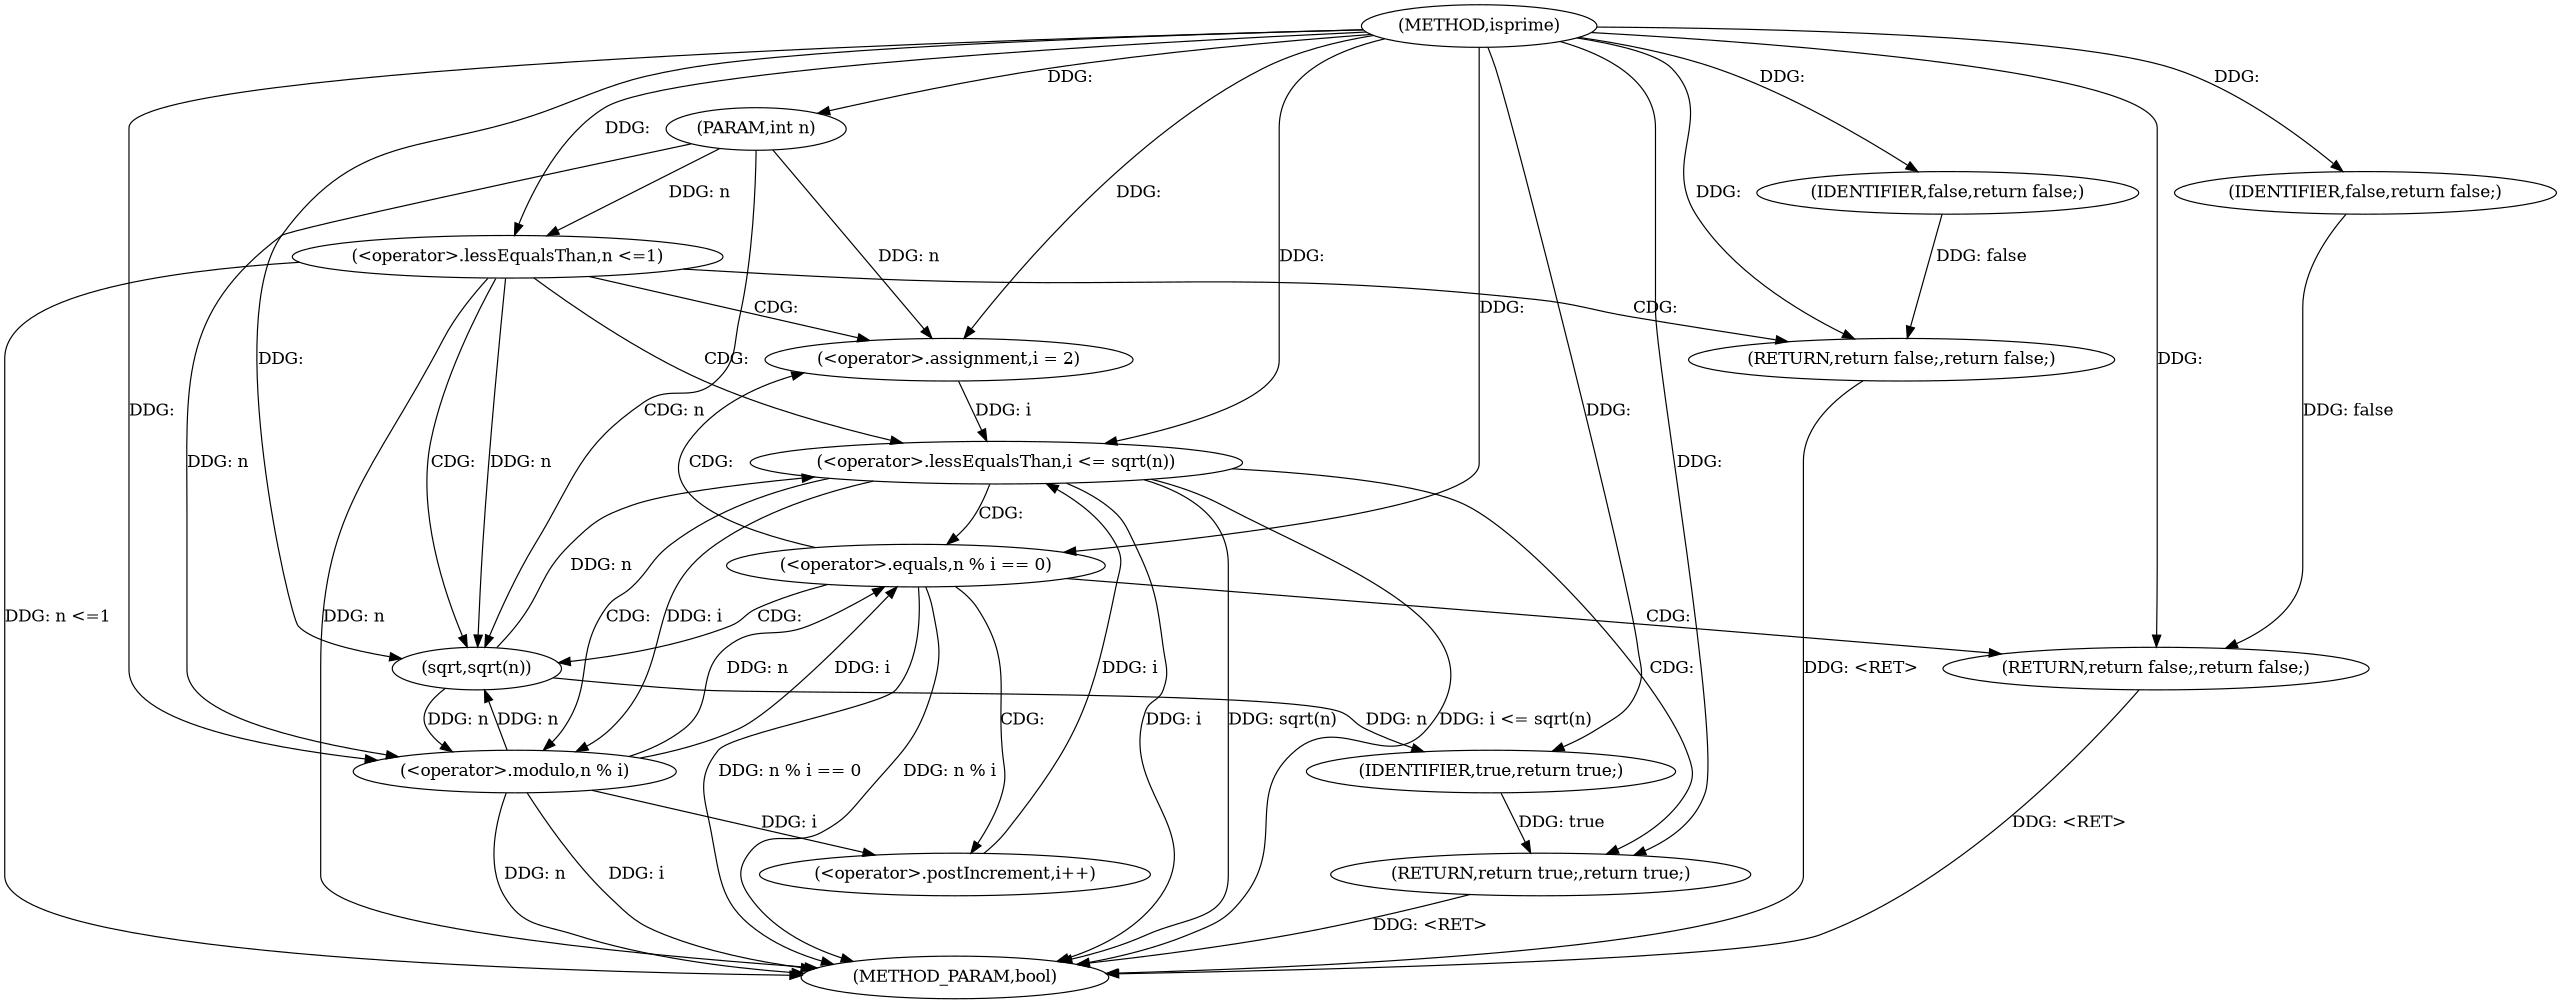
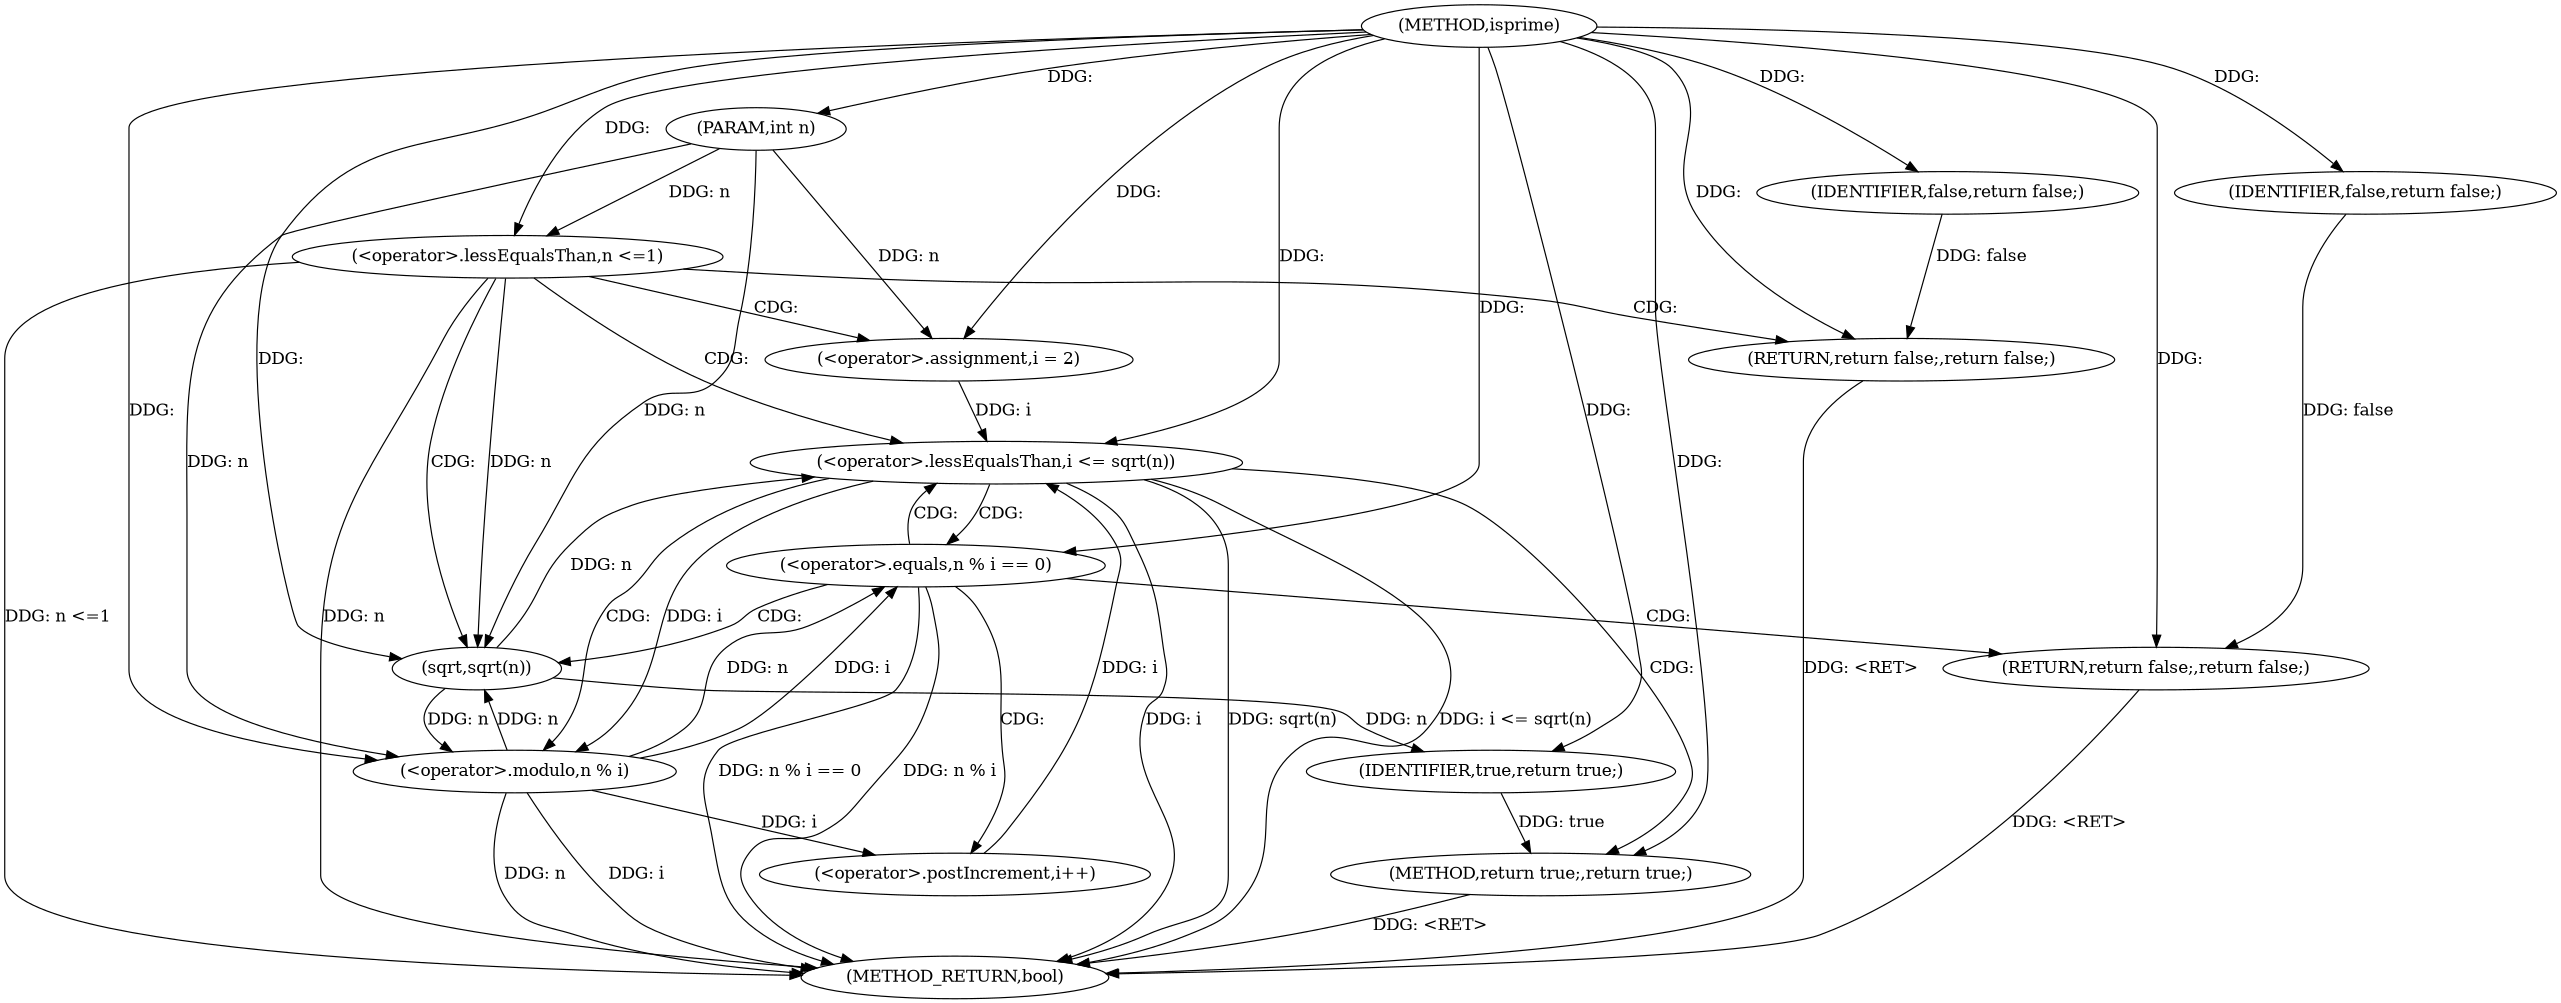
edge "(PARAM,int n)" -> "(sqrt,sqrt(n))": label "CDG: n" -> "DDG: n"
edge "(<operator>.equals,n % i == 0)" -> "(<operator>.assignment,i = 2)": now "(<operator>.equals,n % i == 0)" -> "(<operator>.lessEqualsThan,i <= sqrt(n))"
node "(RETURN,return true;,return true;)": label "(RETURN,return true;,return true;)" -> "(METHOD,return true;,return true;)"
node "(METHOD_PARAM,bool)": label "(METHOD_PARAM,bool)" -> "(METHOD_RETURN,bool)"
